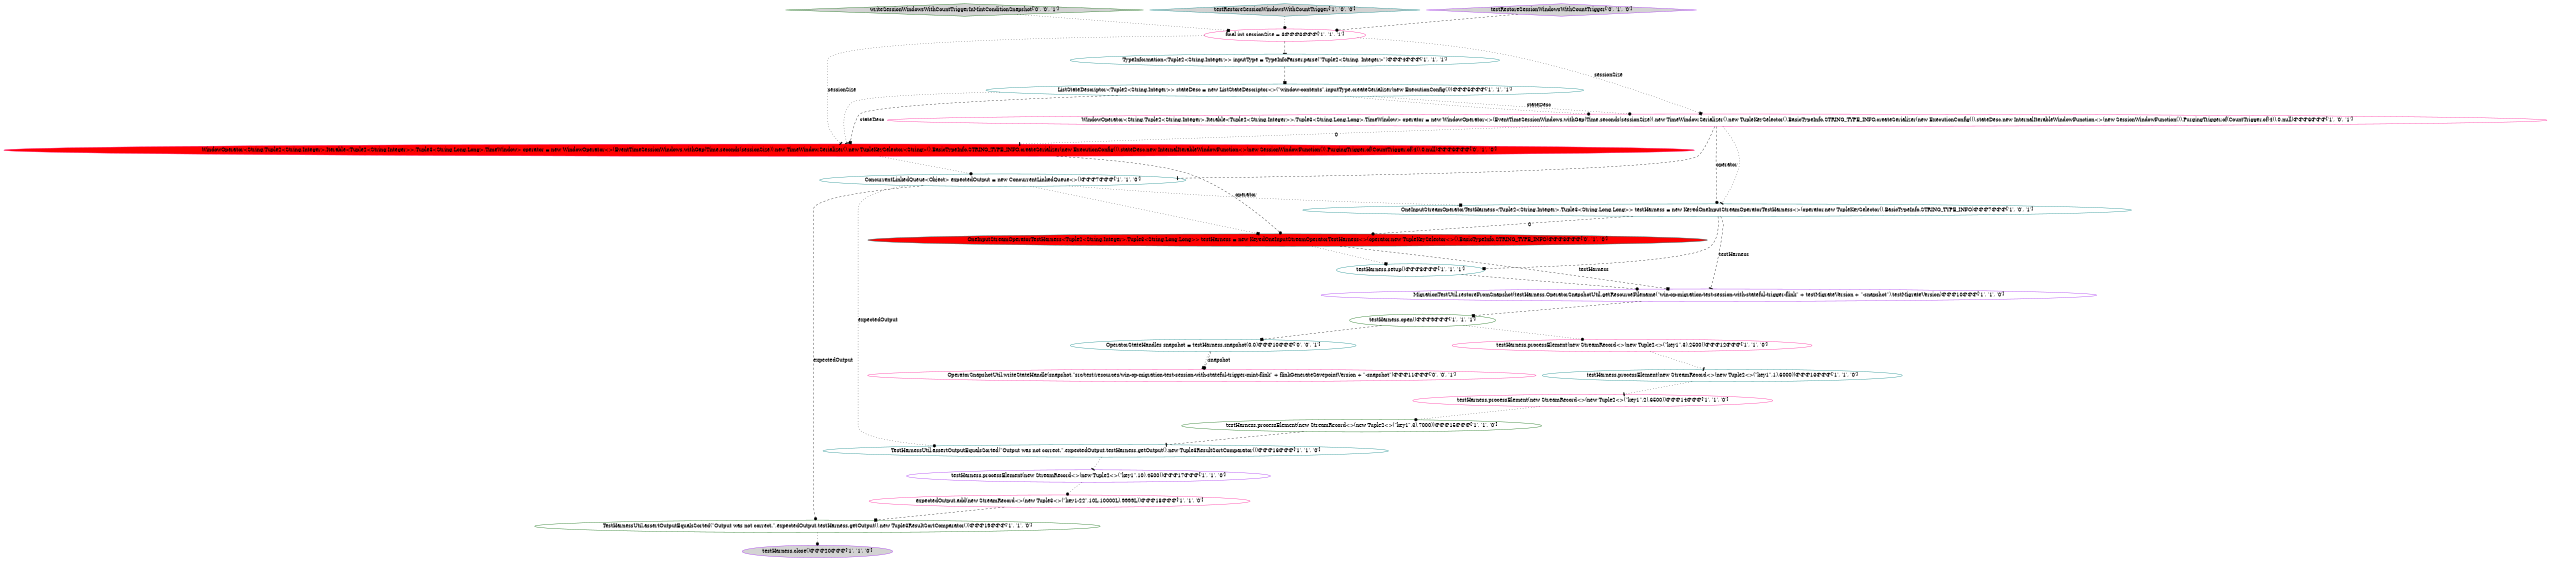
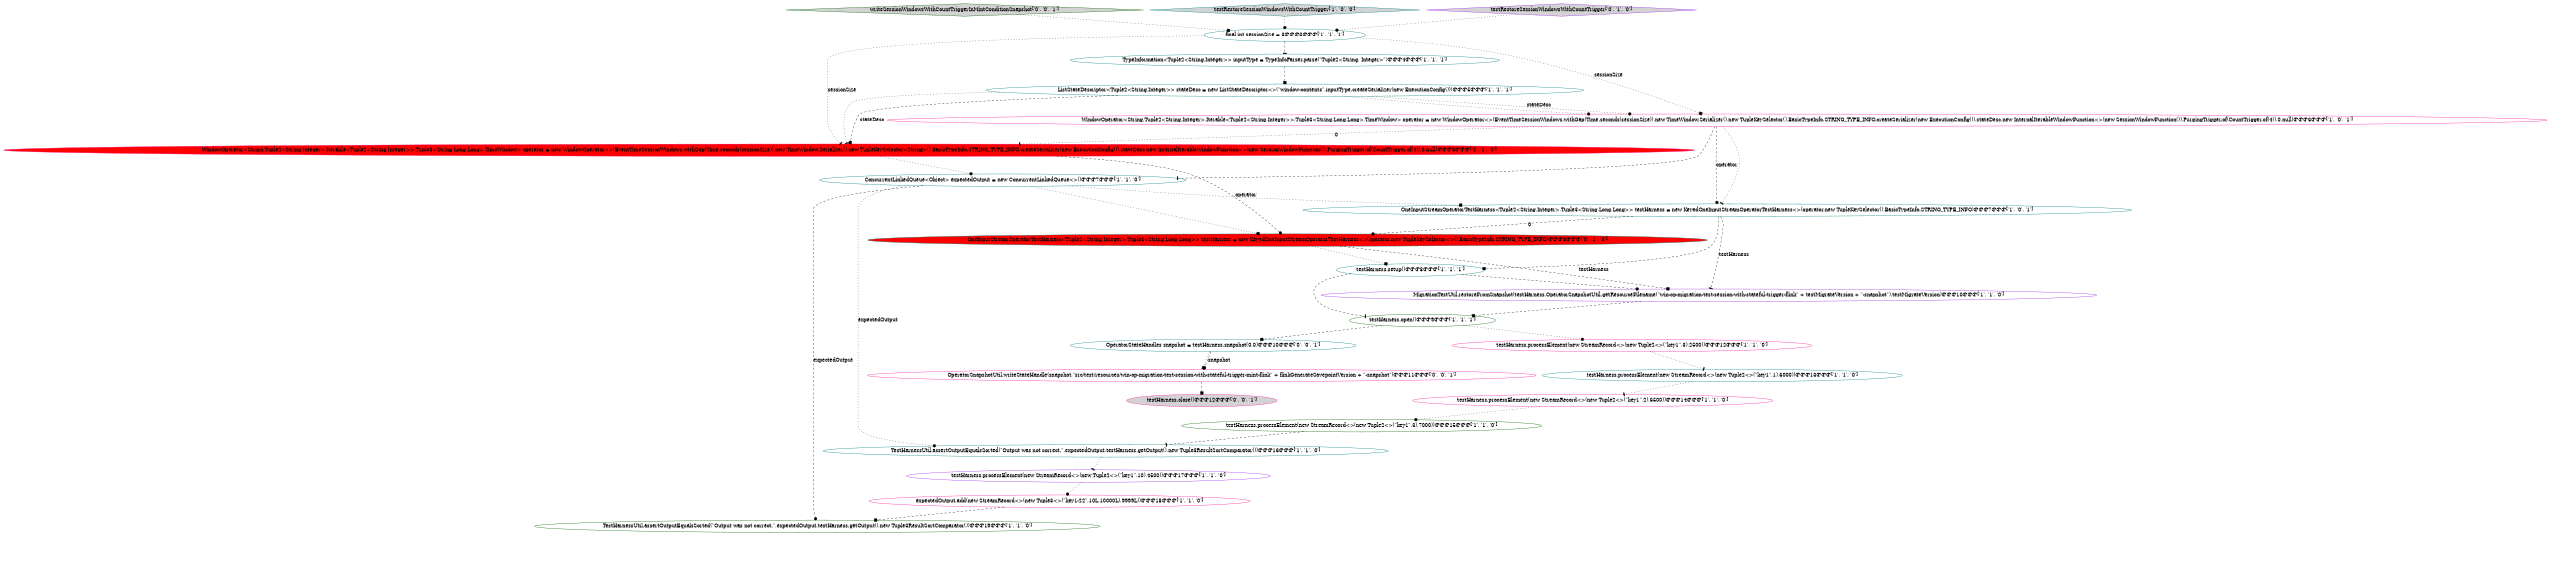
edge "testRestoreSessionWindowsWithCountTrigger['0', '1', '0']" -> "final int sessionSize = 3@@@3@@@['1', '1', '1']": style dashed -> dotted
node "final int sessionSize = 3@@@3@@@['1', '1', '1']": color deeppink -> teal
edge "testHarness.setup()@@@8@@@['1', '1', '1']" -> "testHarness.open()@@@9@@@['1', '1', '1']": added
node "testHarness.close()@@@12@@@['0', '0', '1']": added
node "testHarness.close()@@@20@@@['1', '1', '0']": removed
